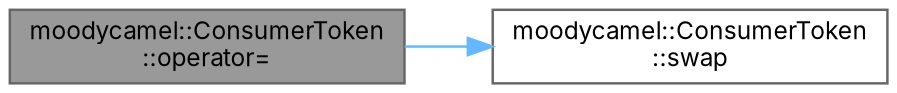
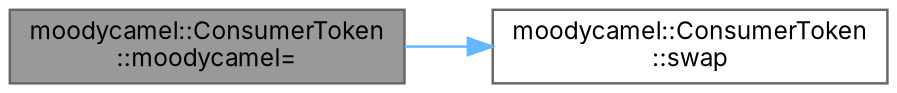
node "moodycamel::ConsumerToken ::operator=": label "moodycamel::ConsumerToken ::operator=" -> "moodycamel::ConsumerToken ::moodycamel="
